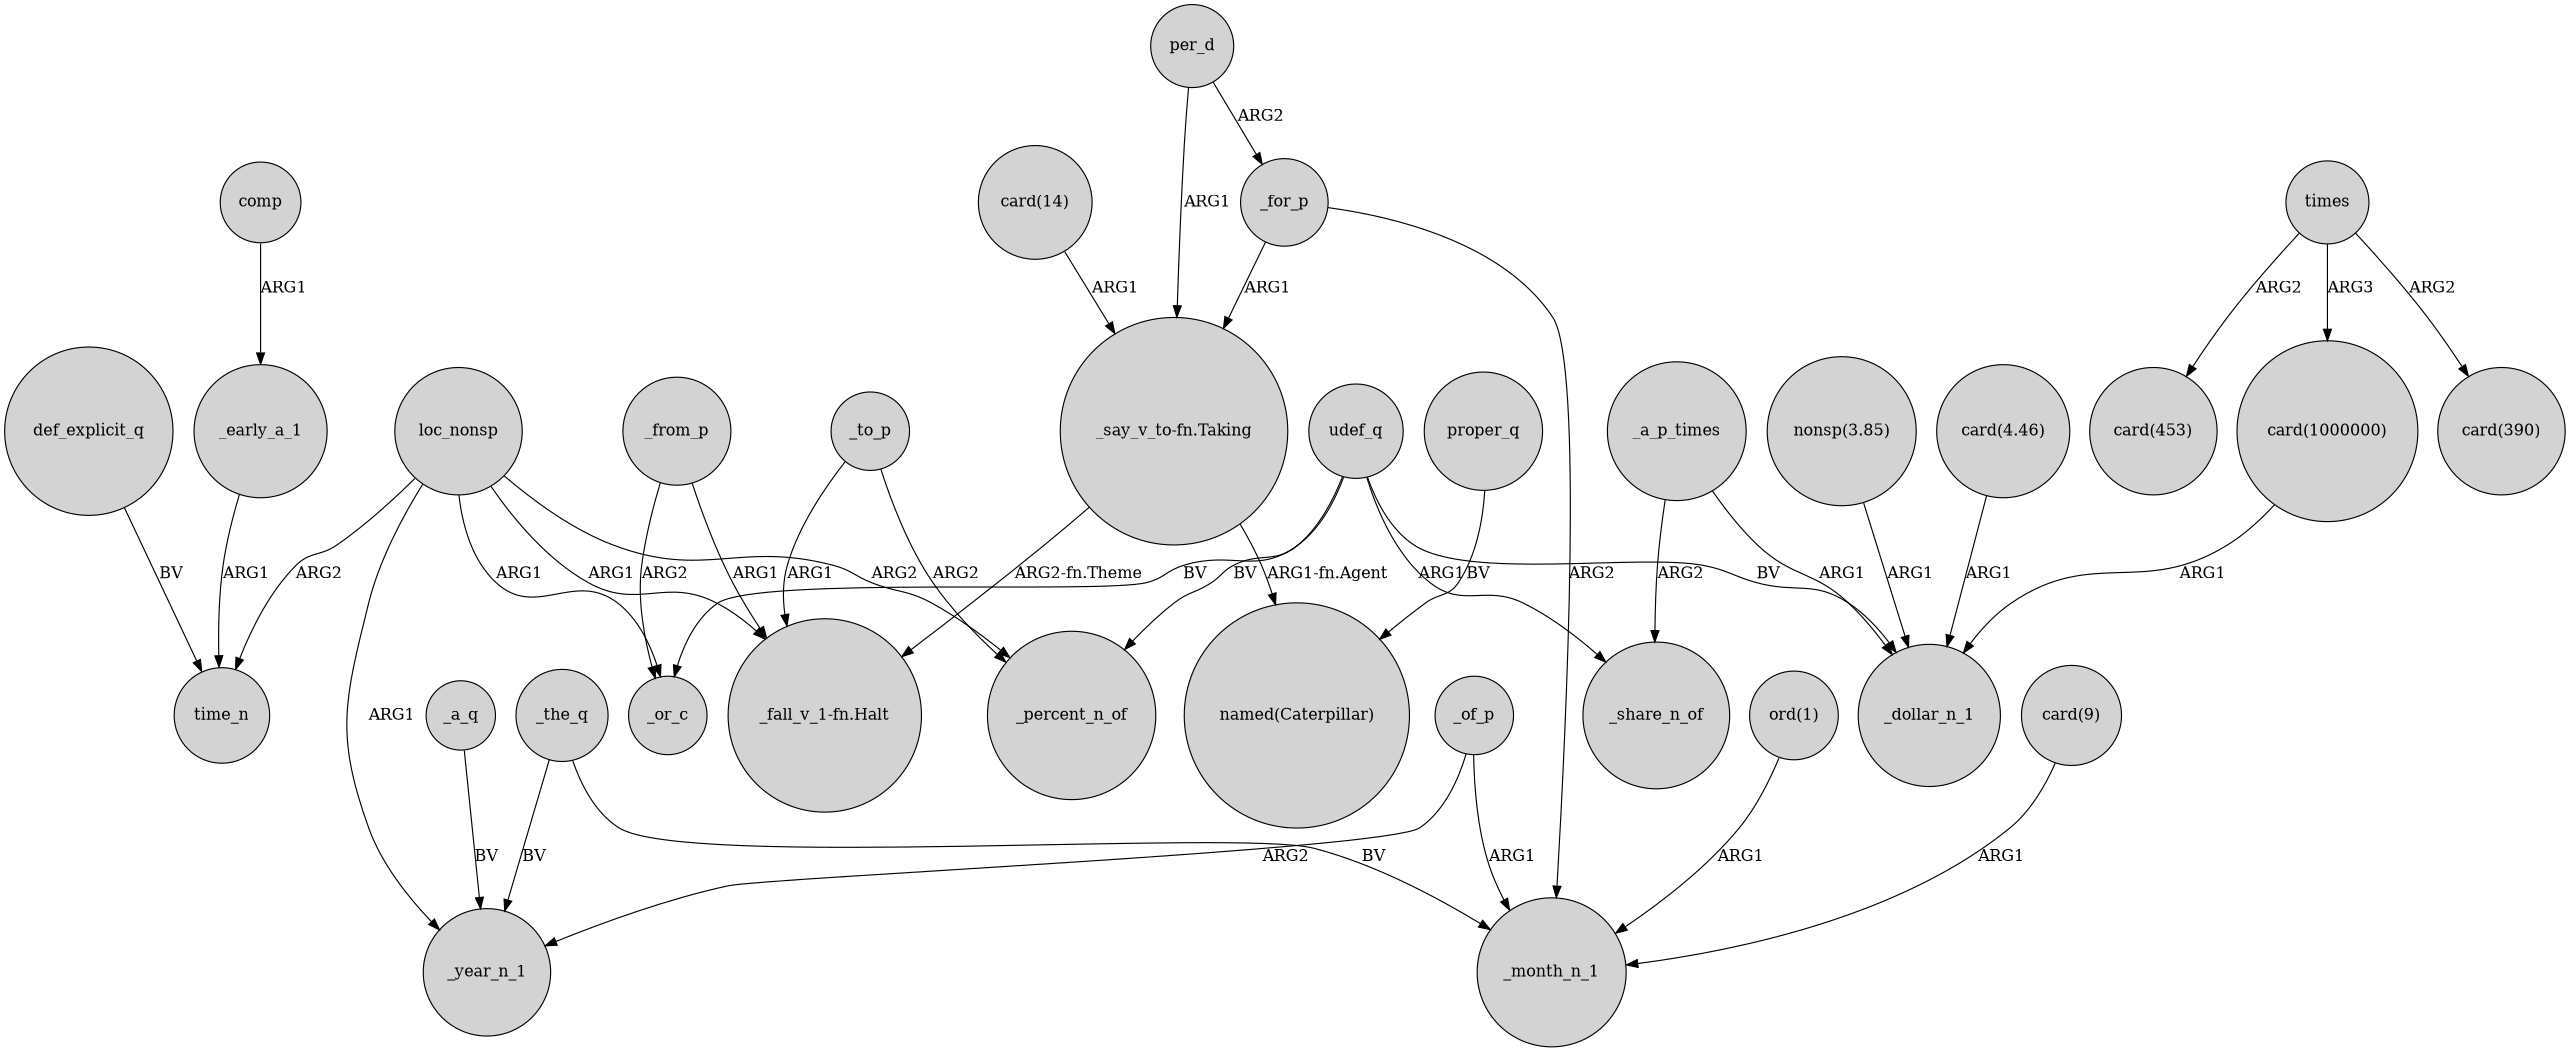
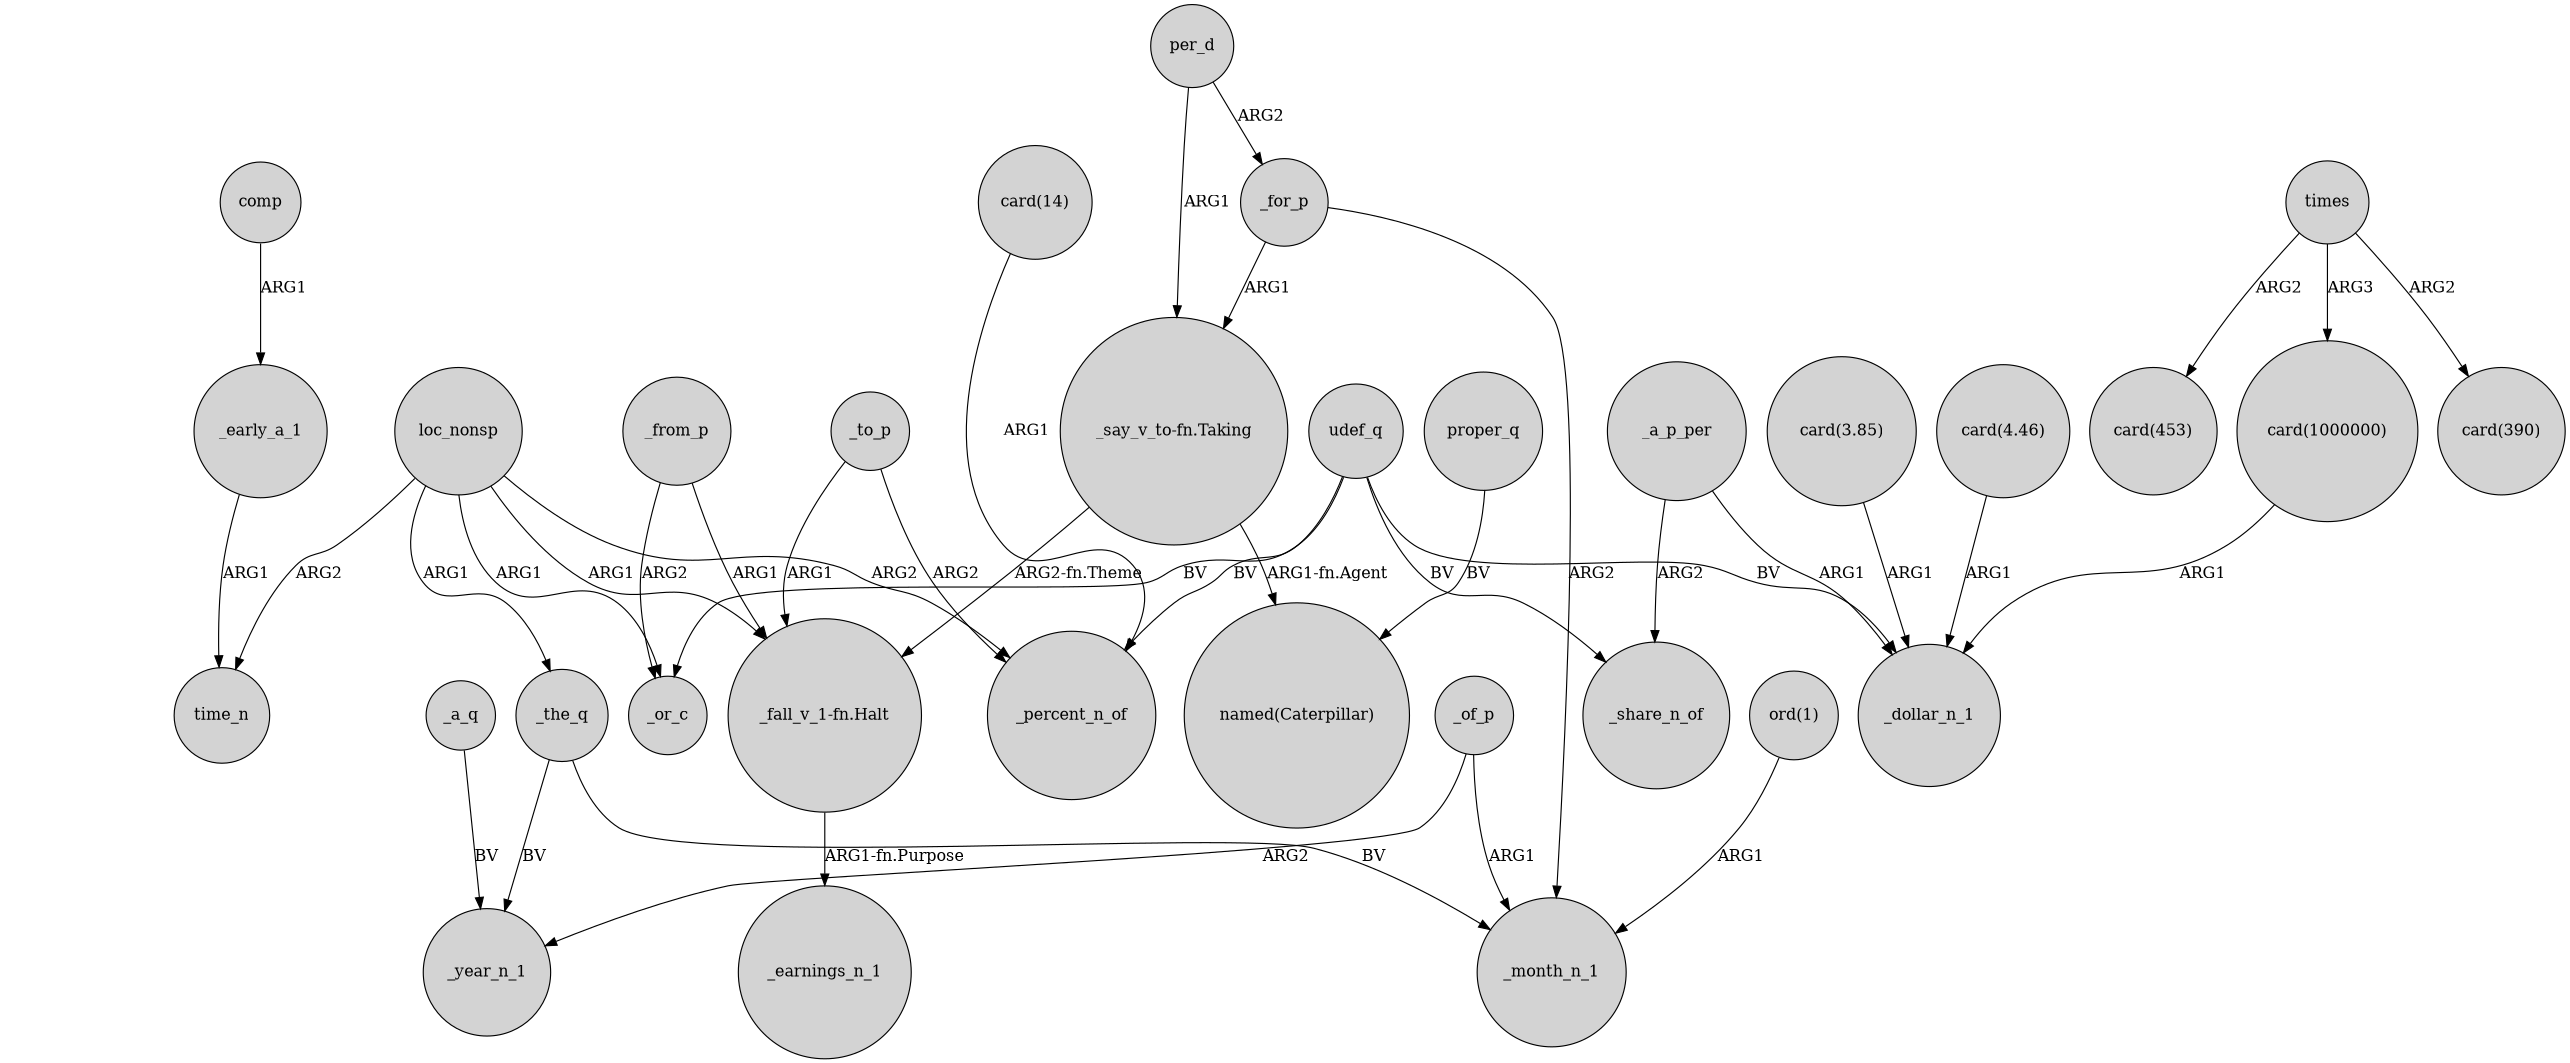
edge "card(14)" -> "_say_v_to-fn.Taking": now "card(14)" -> "_percent_n_of"
node "def_explicit_q": removed
node "_a_p_times": label "_a_p_times" -> "_a_p_per"
node "nonsp(3.85)": label "nonsp(3.85)" -> "card(3.85)"
edge "udef_q" -> "_share_n_of": label "ARG1" -> "BV"
edge "loc_nonsp" -> "_year_n_1": now "loc_nonsp" -> "_the_q"
node "card(9)": removed
node "_earnings_n_1": added
